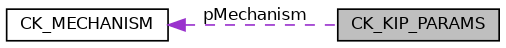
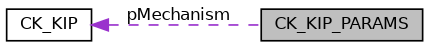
node "CK_MECHANISM": label "CK_MECHANISM" -> "CK_KIP"
